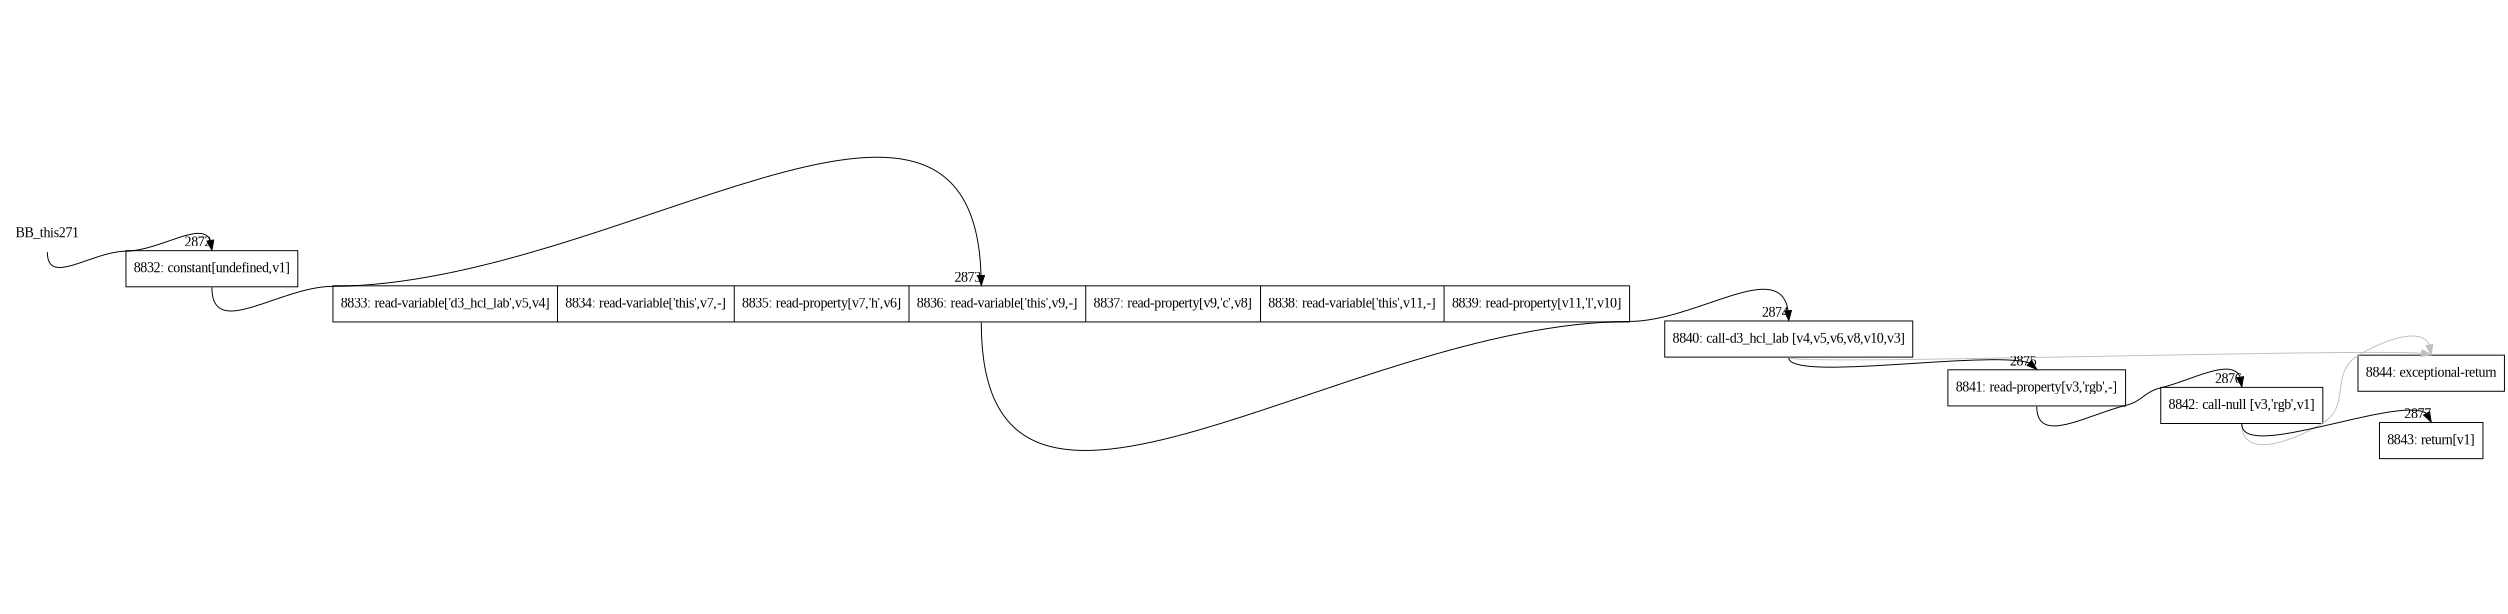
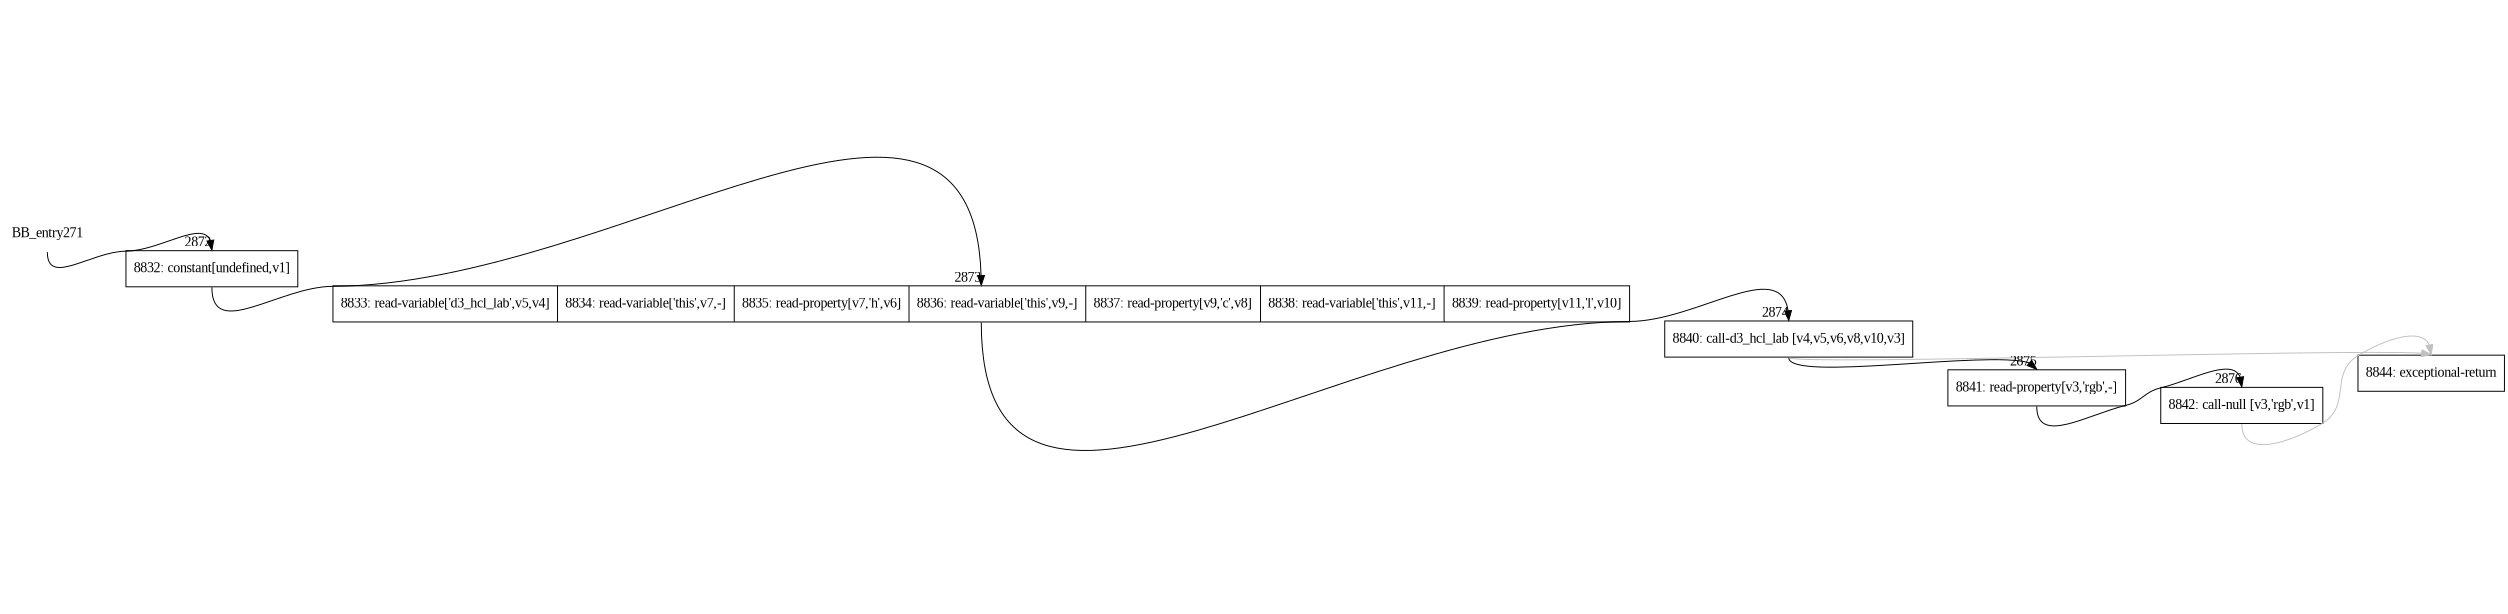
node "BB_this271": label "BB_this271" -> "BB_entry271"
node "8843: return[v1]": removed
